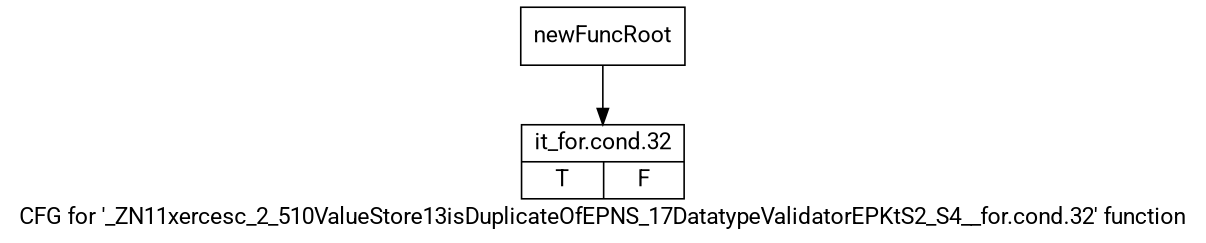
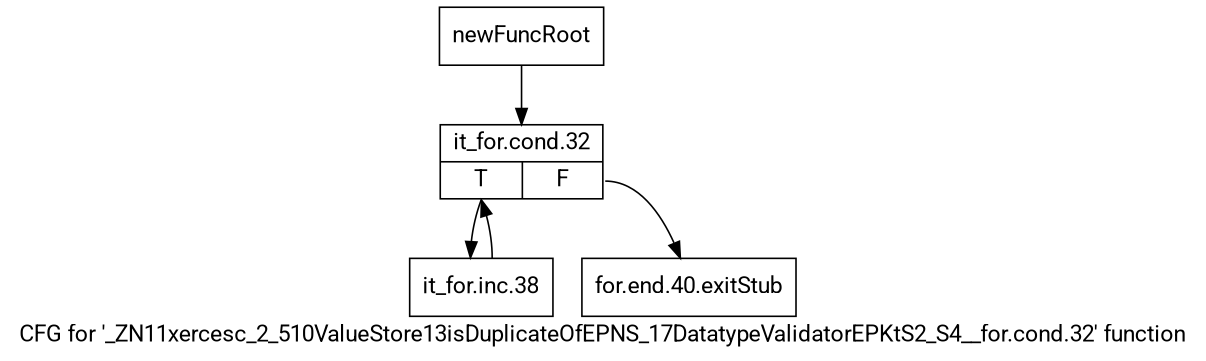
node "it_for.inc.38": added
node "for.end.40.exitStub": added
